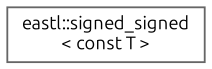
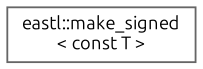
node "eastl::signed_signed < const T >": label "eastl::signed_signed < const T >" -> "eastl::make_signed < const T >"
